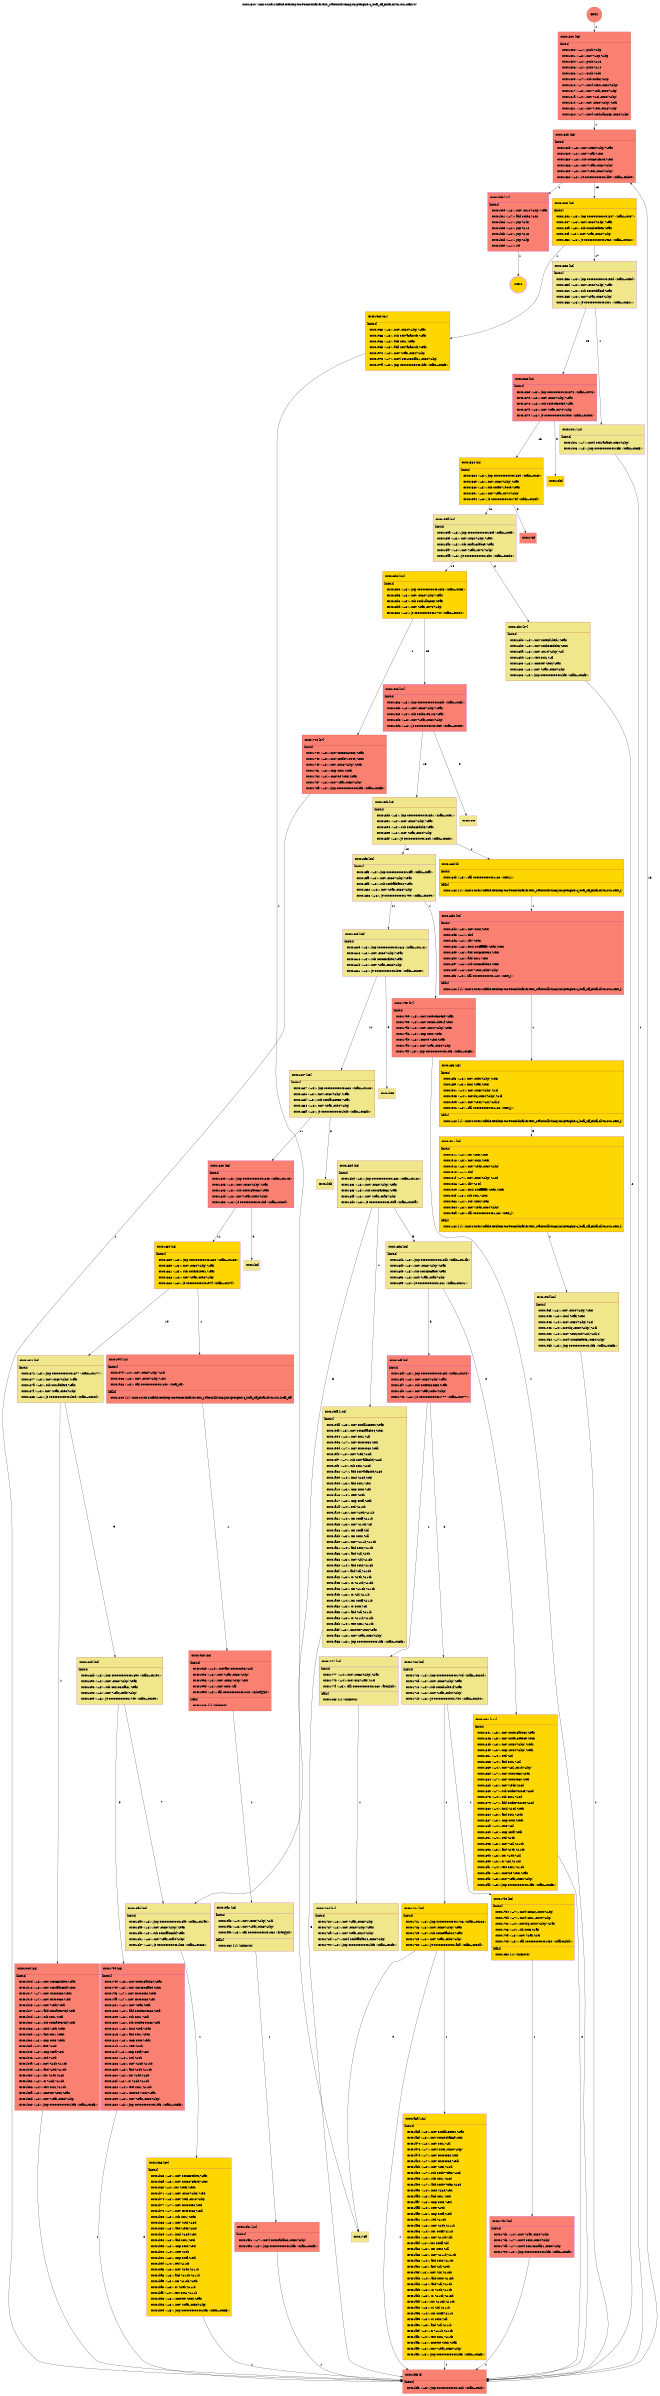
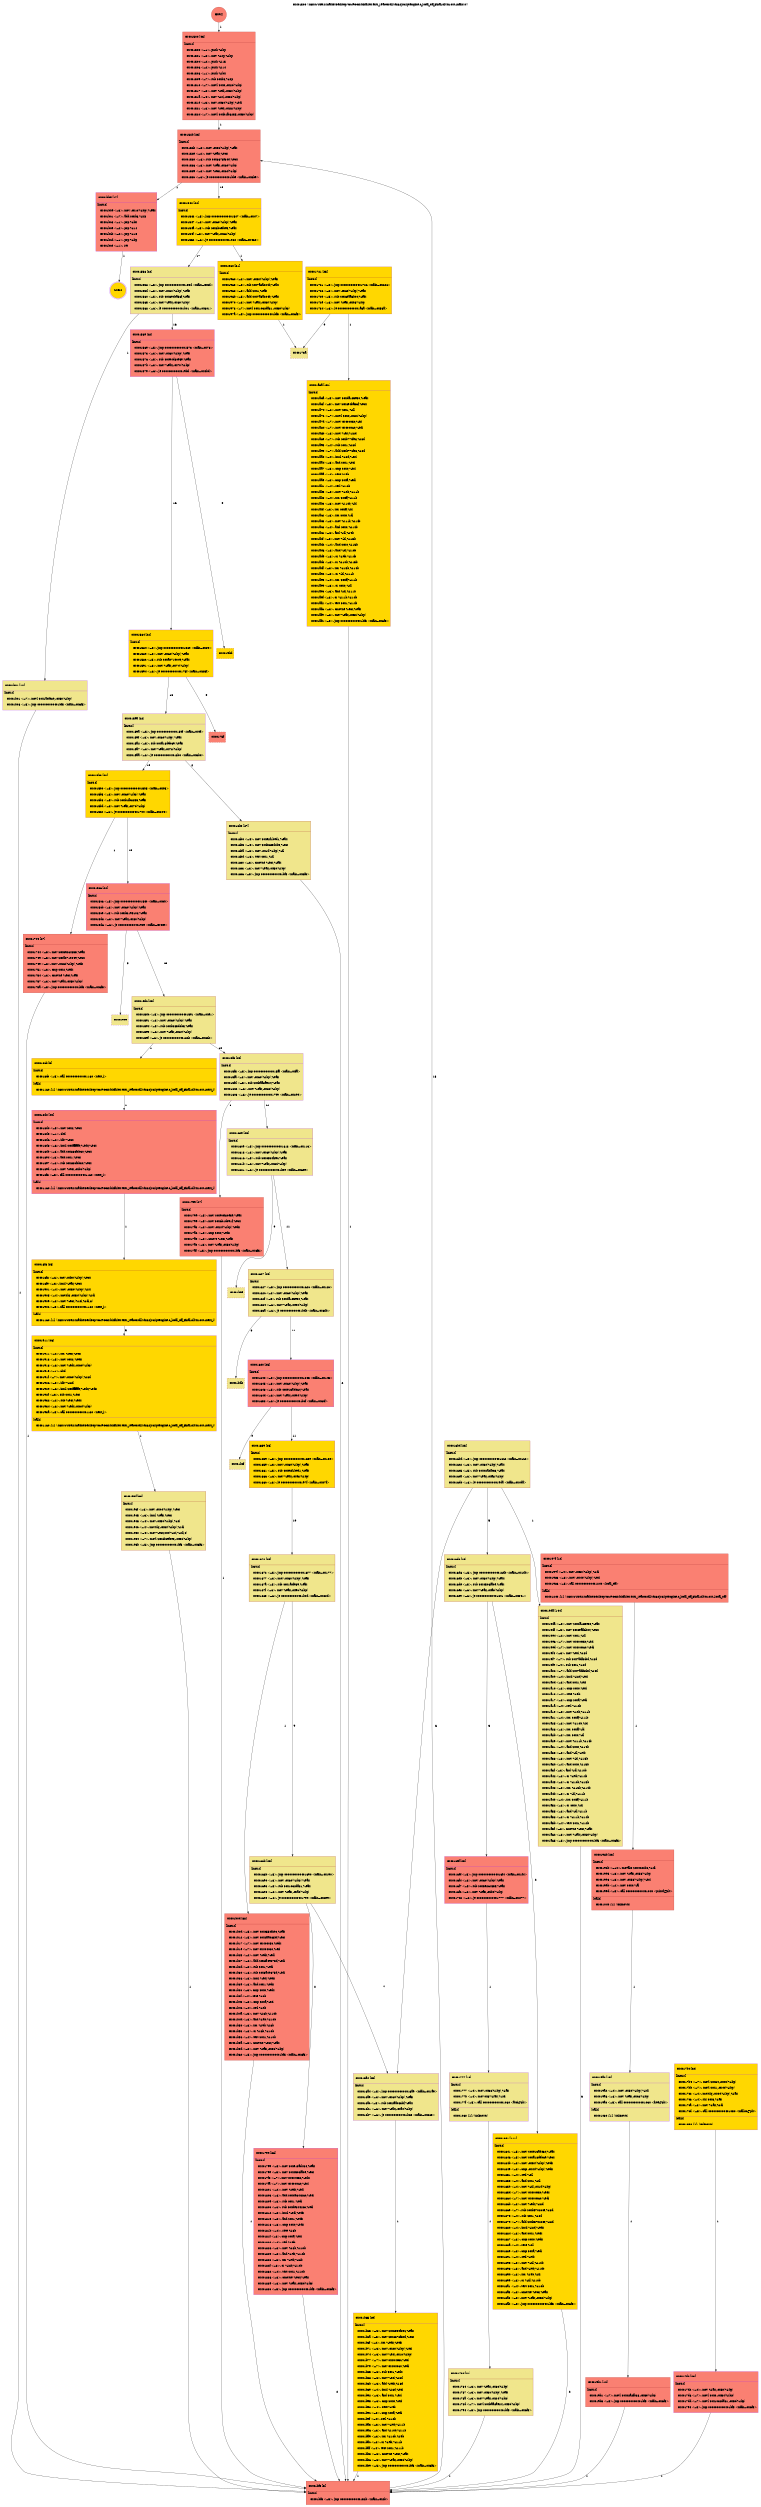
edge "0x401659 [25]" -> "0x40197f [12]": removed, label "1"
node "0x401708 [25]": removed
edge "0x401721 [25]" -> "0x401bf5 [5]": now "0x401784 [21]" -> "0x401bf5 [5]"
